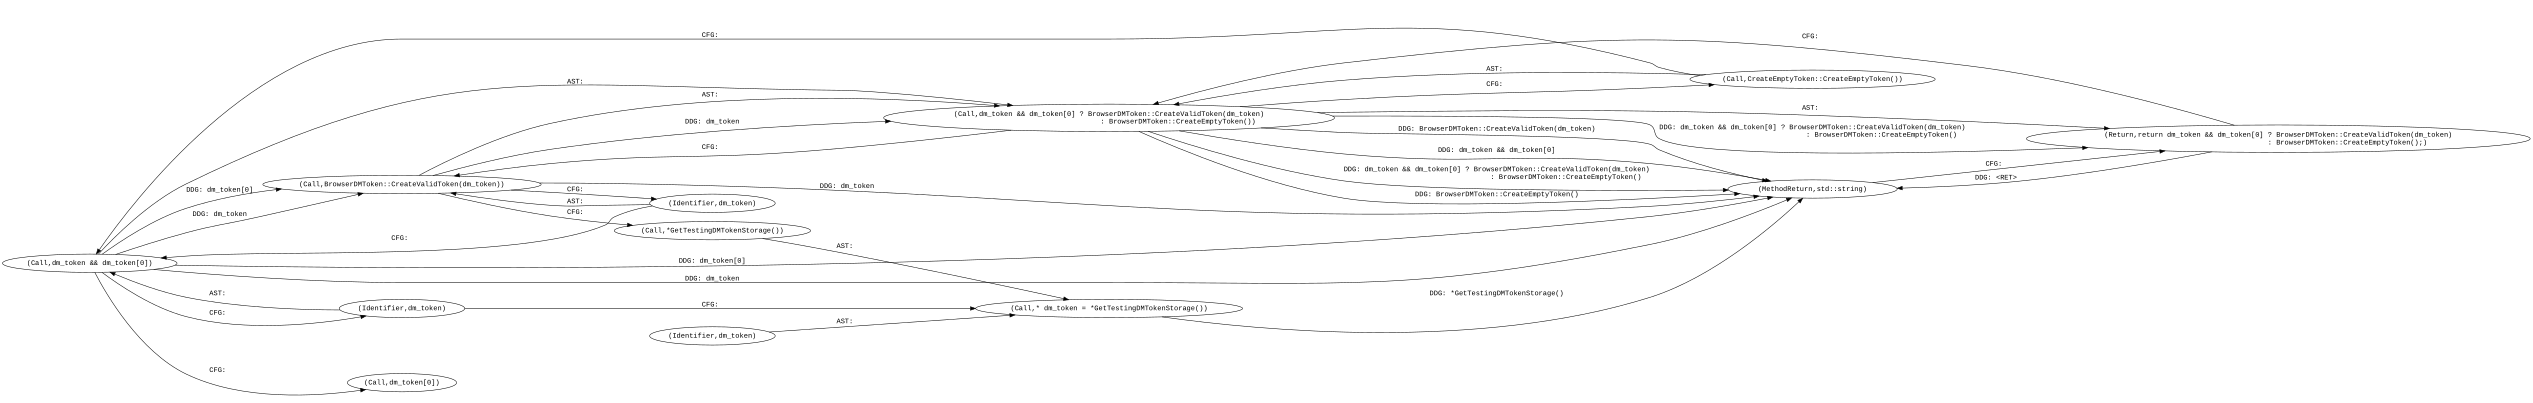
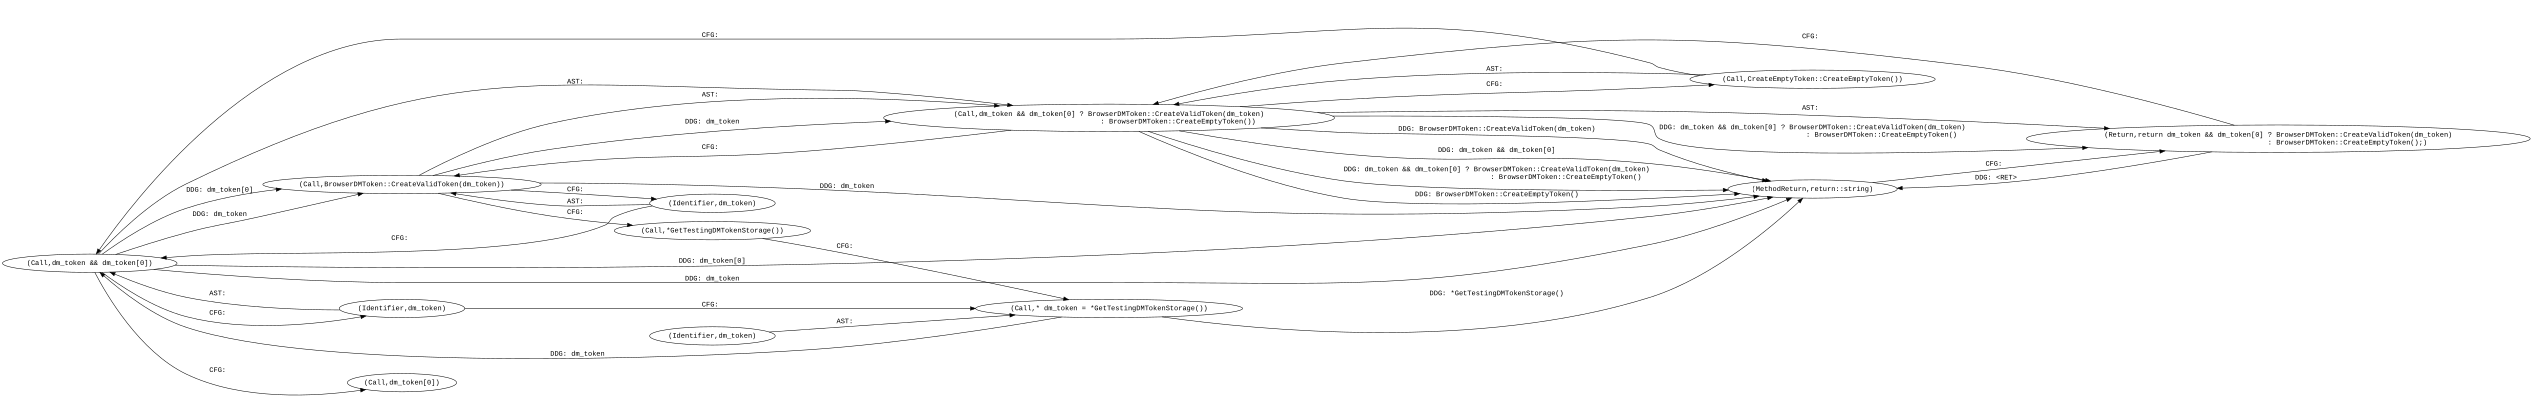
node "(MethodReturn,std::string)": label "(MethodReturn,std::string)" -> "(MethodReturn,return::string)"
edge "(Call,*GetTestingDMTokenStorage())" -> "(Call,* dm_token = *GetTestingDMTokenStorage())": label "AST: " -> "CFG: "
edge "(Call,* dm_token = *GetTestingDMTokenStorage())" -> "(Call,dm_token && dm_token[0])": added, label "DDG: dm_token"
